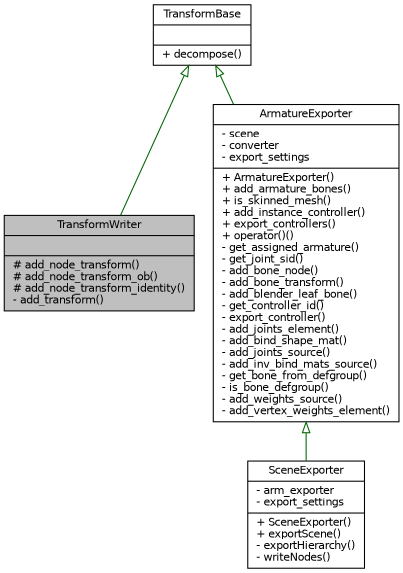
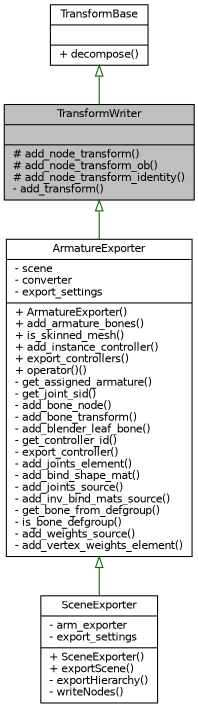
edge "ArmatureExporter" -> "TransformBase": now "ArmatureExporter" -> "TransformWriter"
